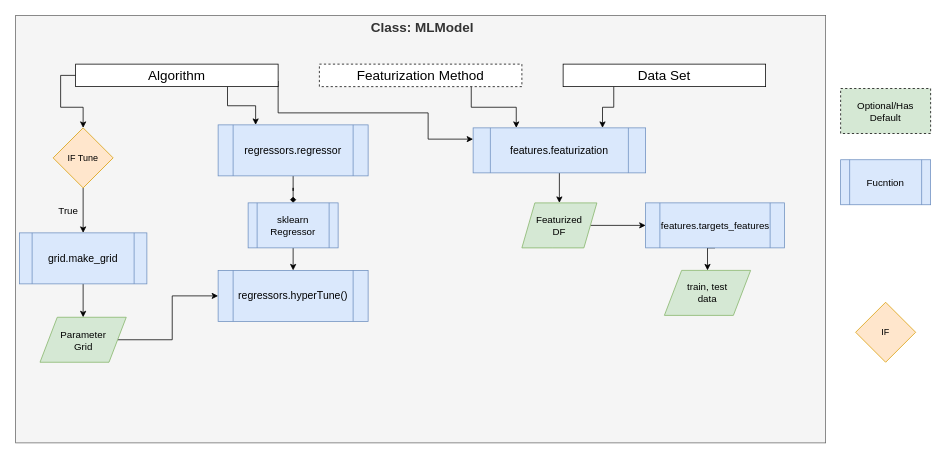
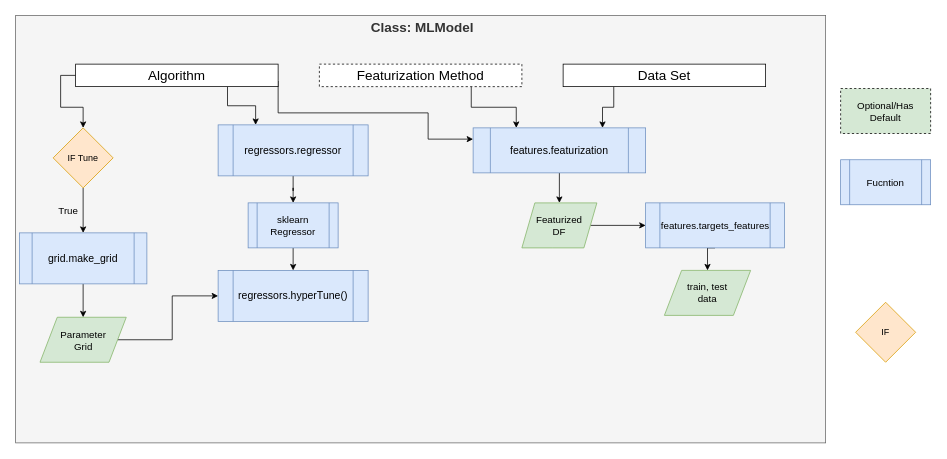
edge "regressors.regressor" -> "sklearn Regressor": arrowhead diamond -> classic
